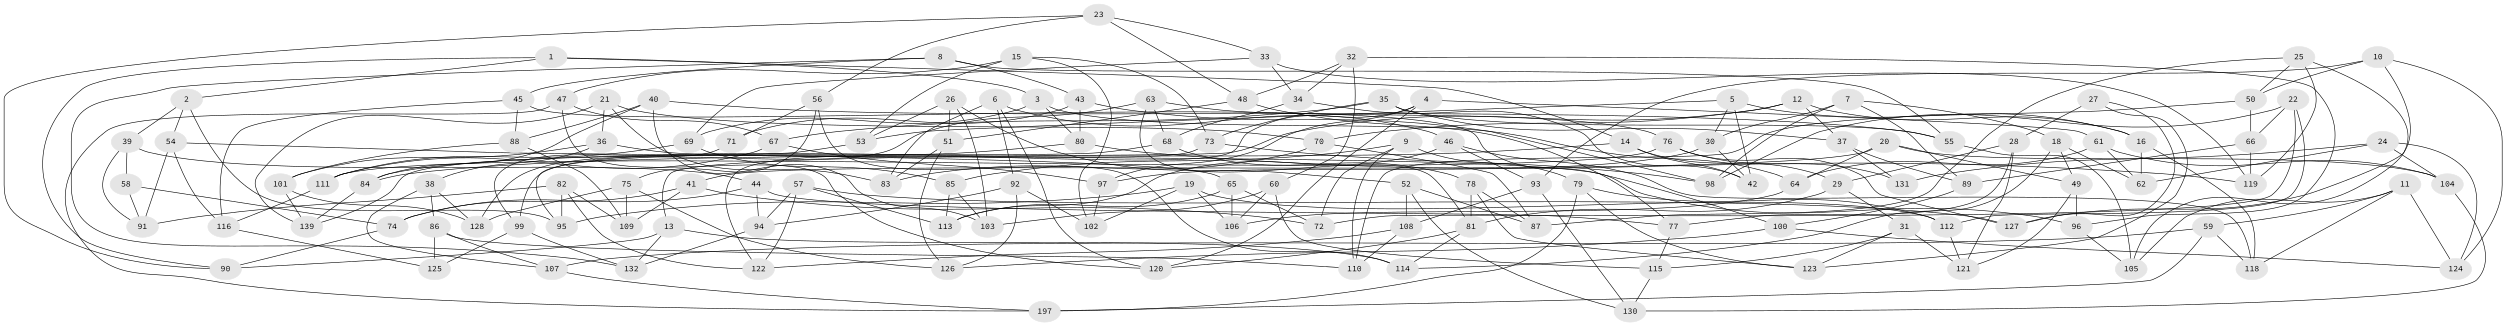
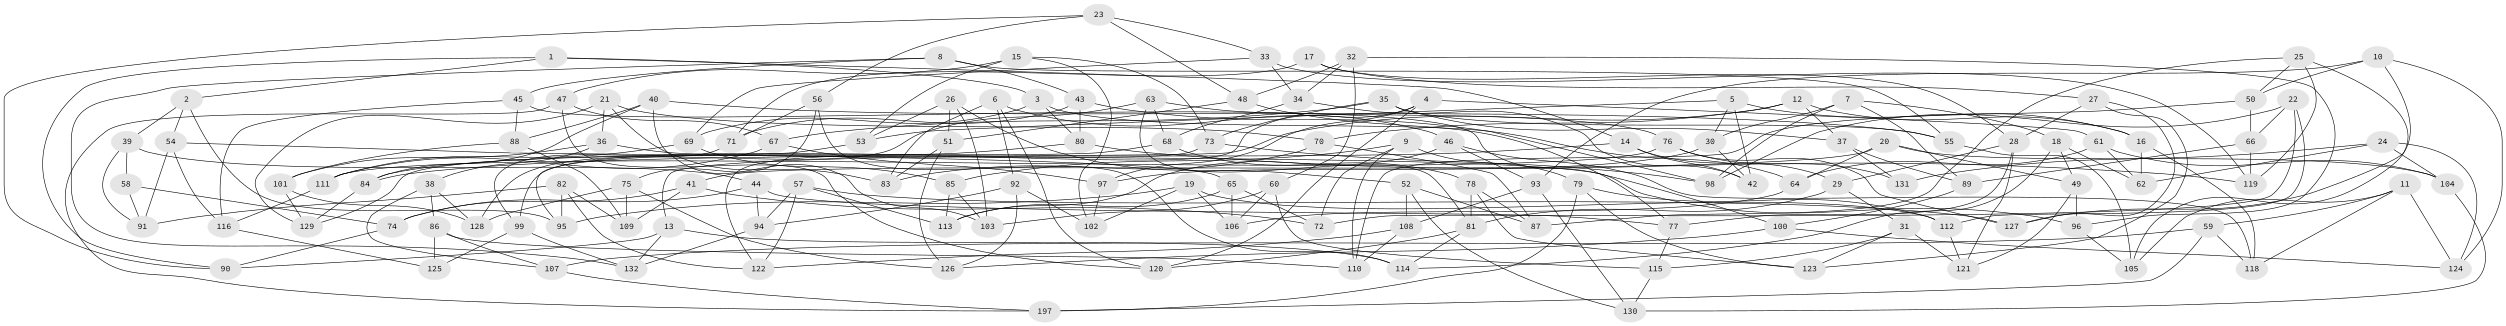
node "17": added
node "139": label "139" -> "129"
